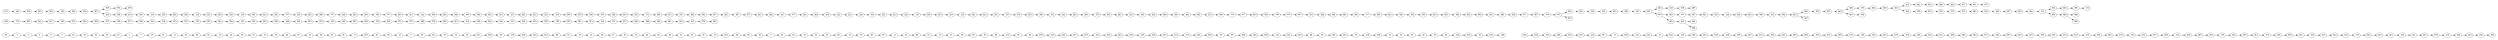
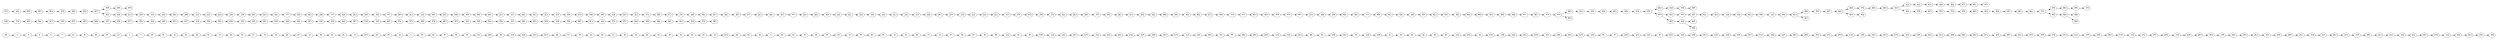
node "144": added
